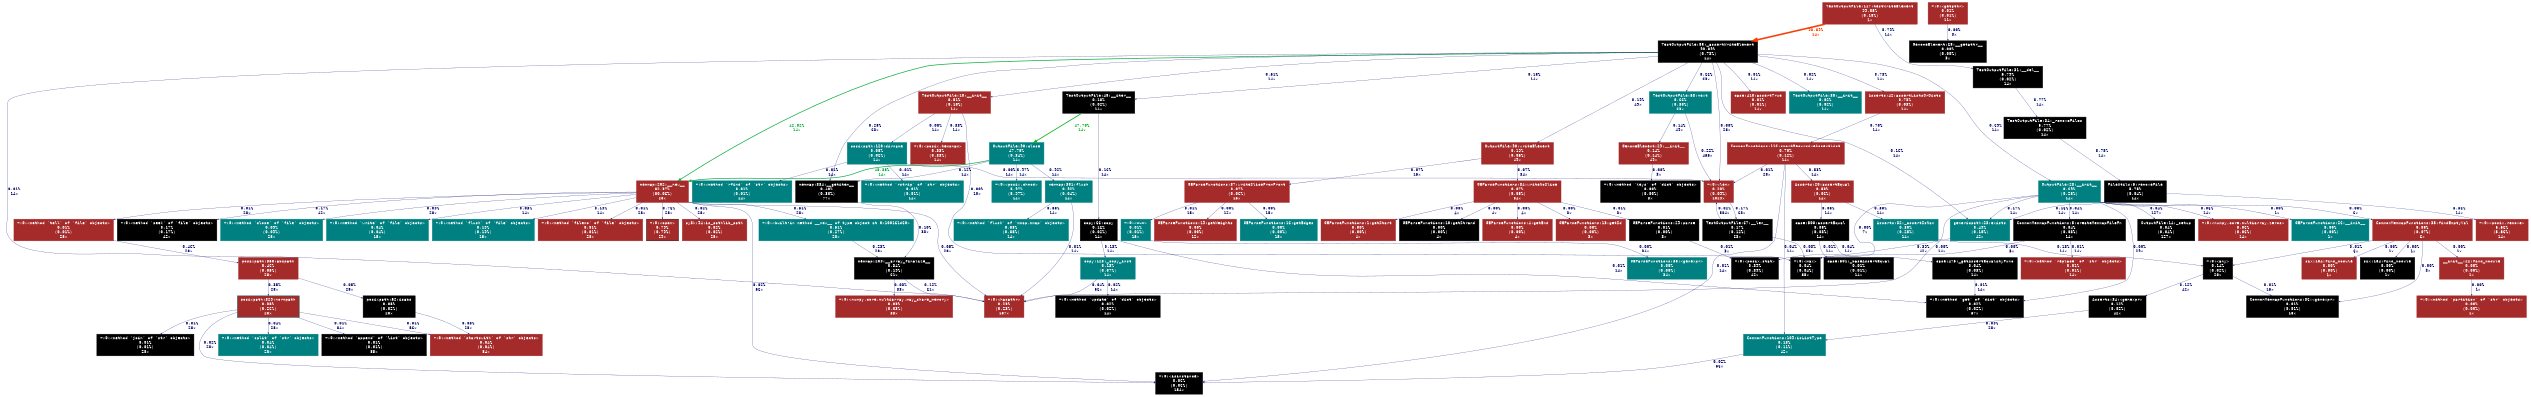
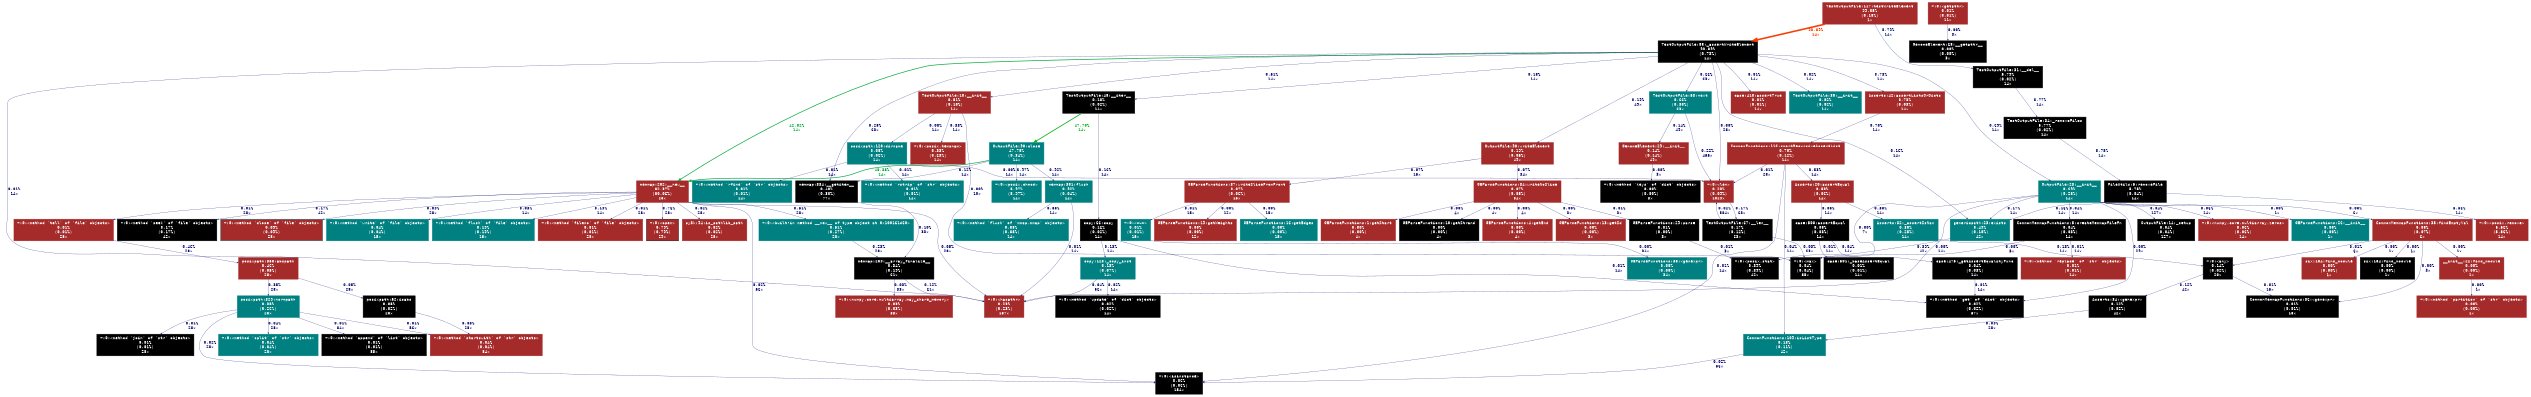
node "~:0:<posix.tempnam> 0.33% (0.33%) 14×": label "~:0:<posix.tempnam> 0.33% (0.33%) 14×" -> "~:0:<posix.tempnam> 0.33% (0.63%) 14×"
node "~:0:<method 'close' of 'file' objects> 0.09% (0.09%) 28×": fillcolor teal -> brown
node "posixpath:329:normpath 0.35% (0.26%) 28×": fillcolor brown -> teal
